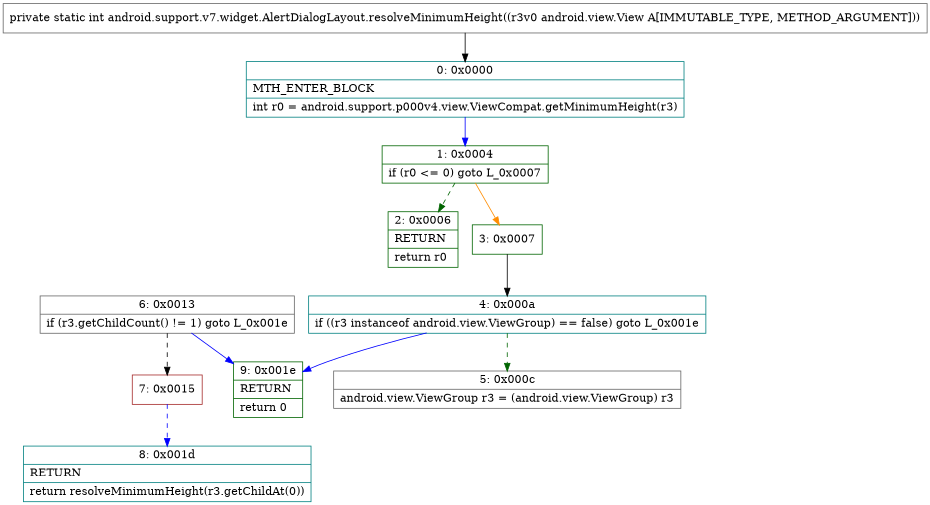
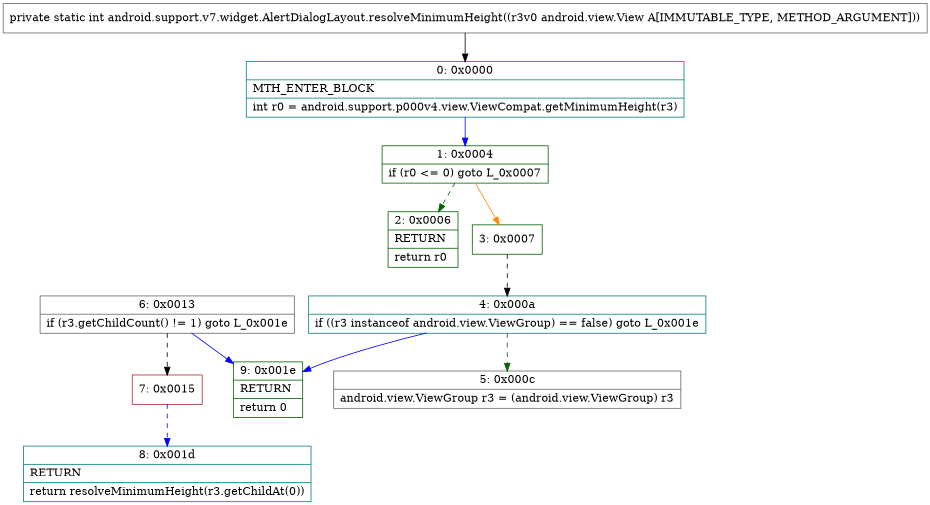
edge "3: 0x0007" -> "4: 0x000a": style solid -> dashed
